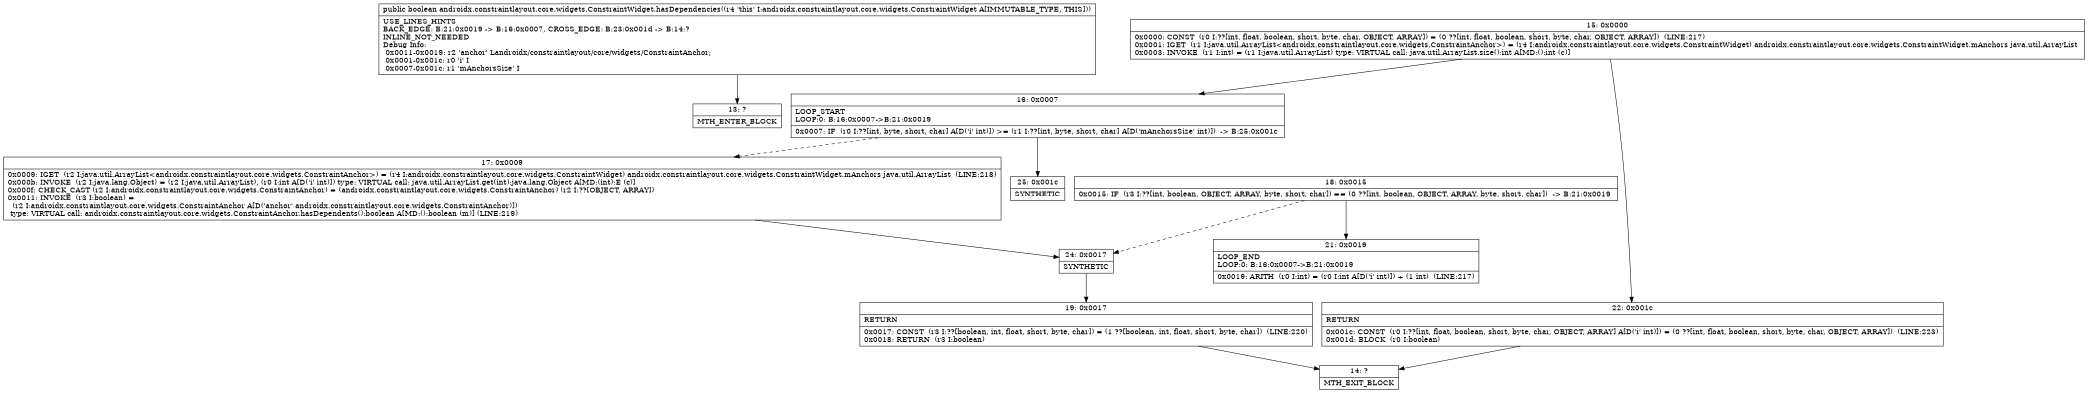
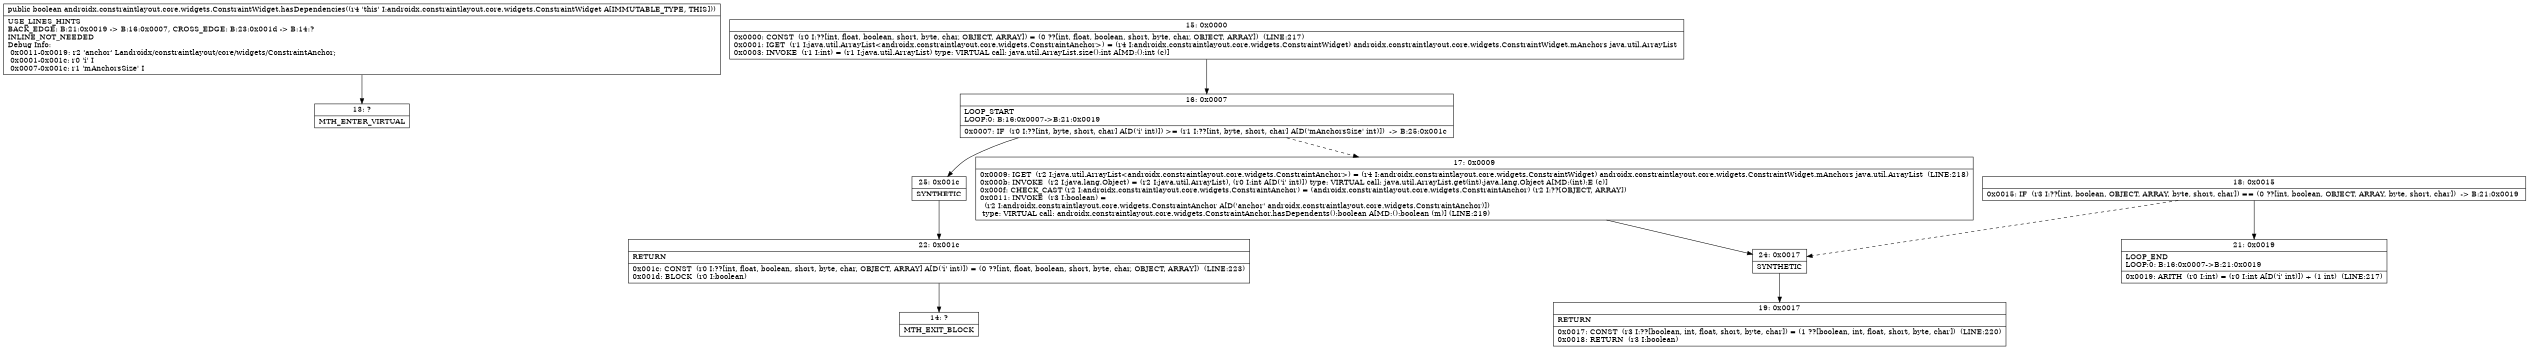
node "13: ?": text "MTH_ENTER_BLOCK" -> "MTH_ENTER_VIRTUAL"
edge "15: 0x0000" -> "22: 0x001c": now "25: 0x001c" -> "22: 0x001c"
edge "19: 0x0017" -> "14: ?": removed
